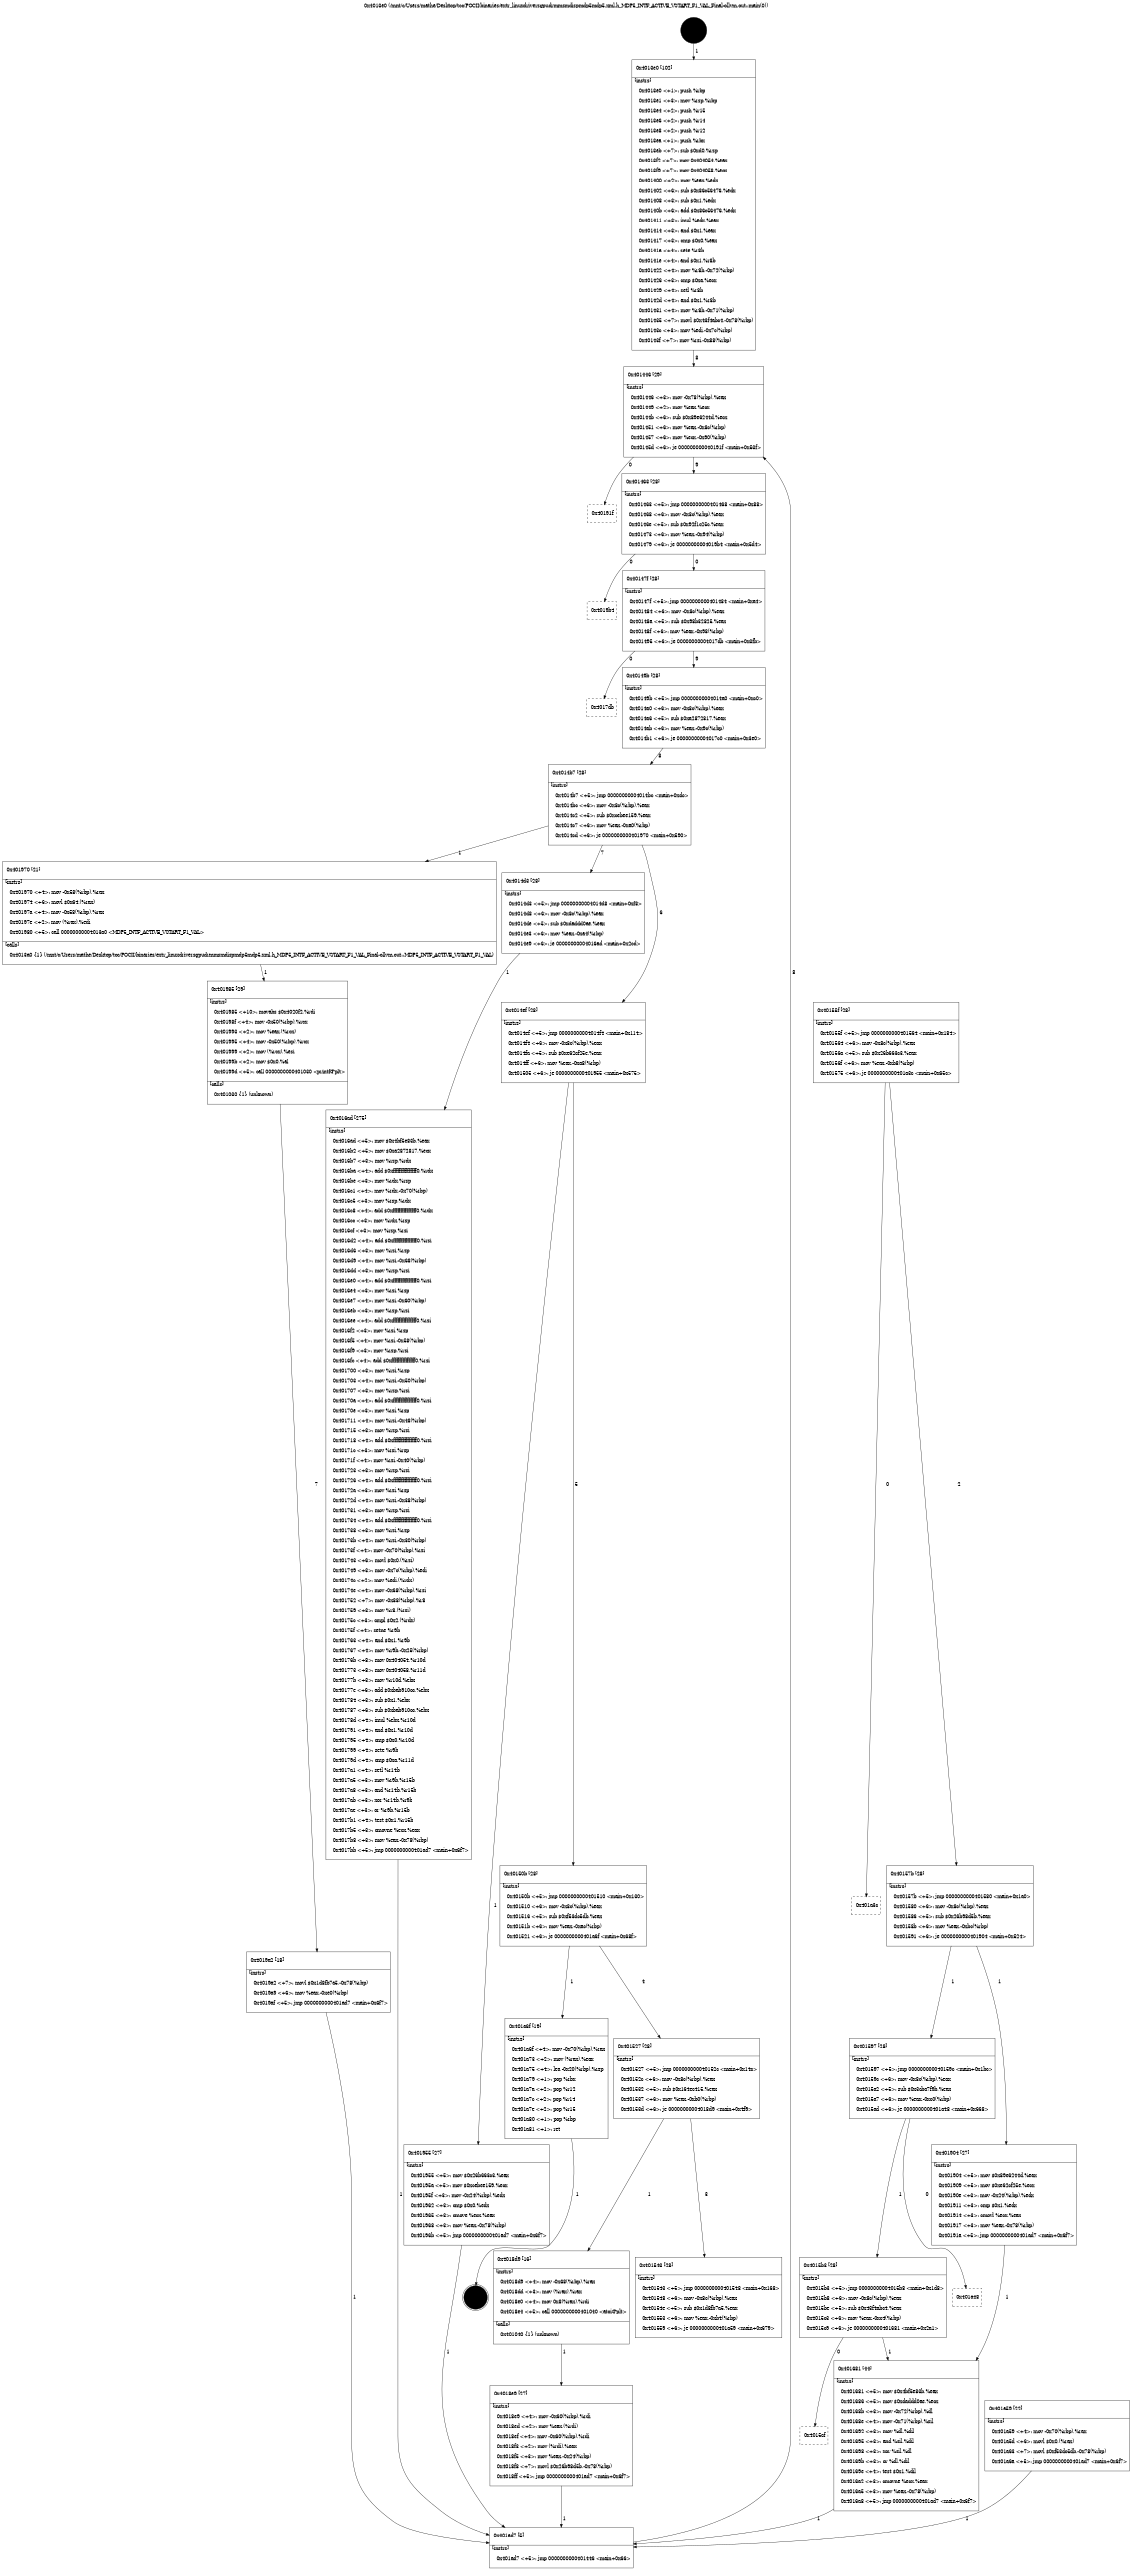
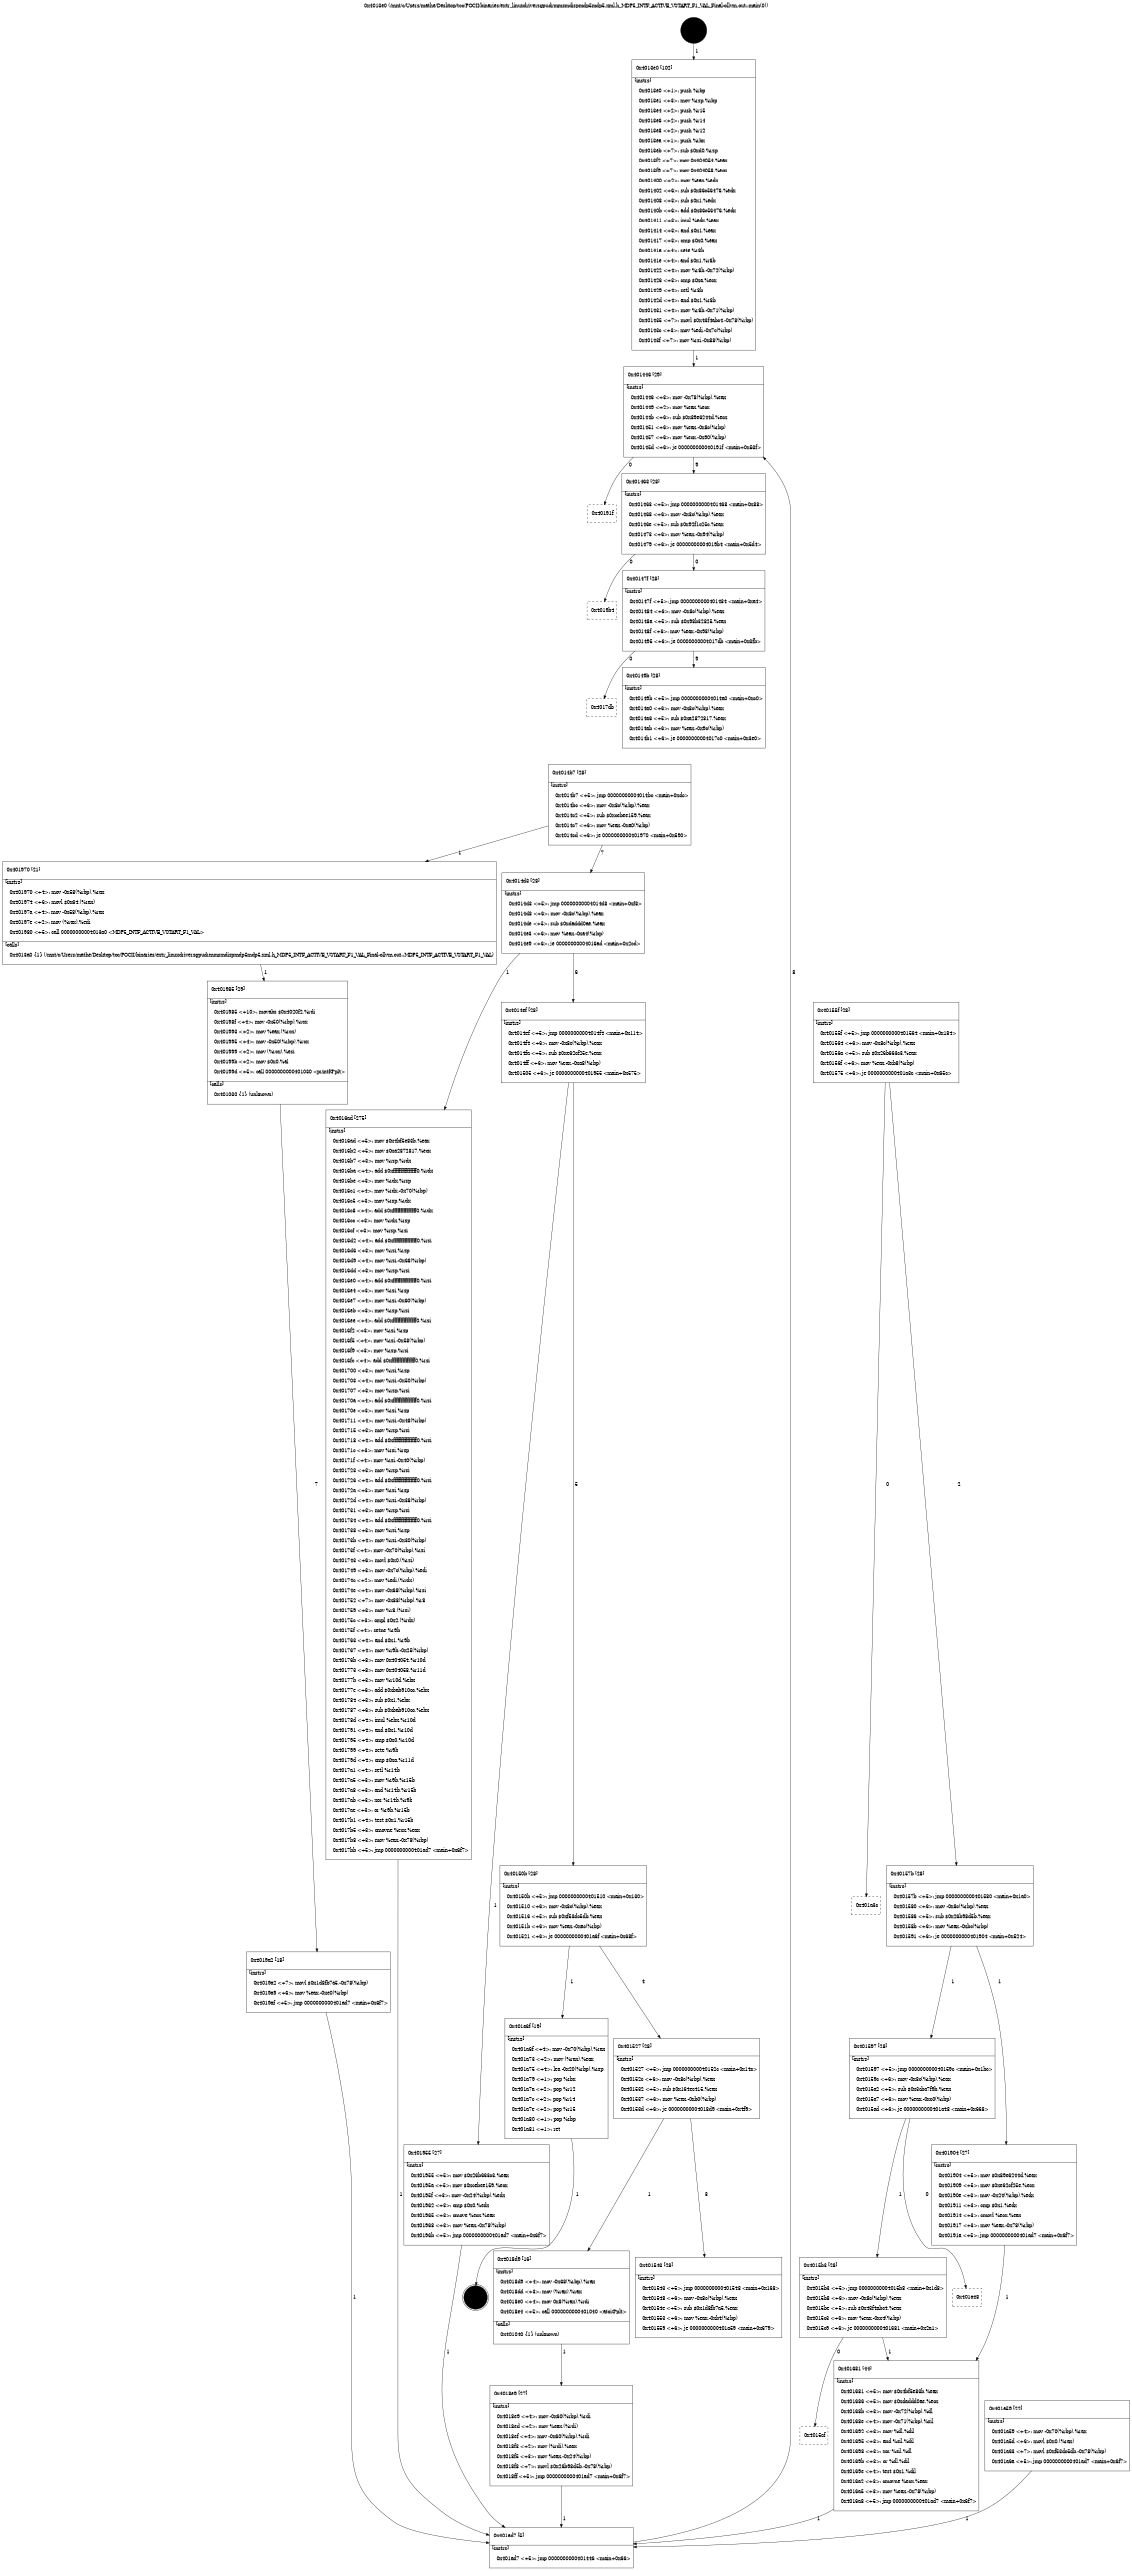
edge "0x4013e0 [102]" -> "0x401446 [29]": label " 8" -> " 1"
edge "0x40149b [28]" -> "0x4014b7 [28]": removed, label "8"
edge "0x4014b7 [28]" -> "0x4014ef [28]": now "0x4014d3 [28]" -> "0x4014ef [28]"
